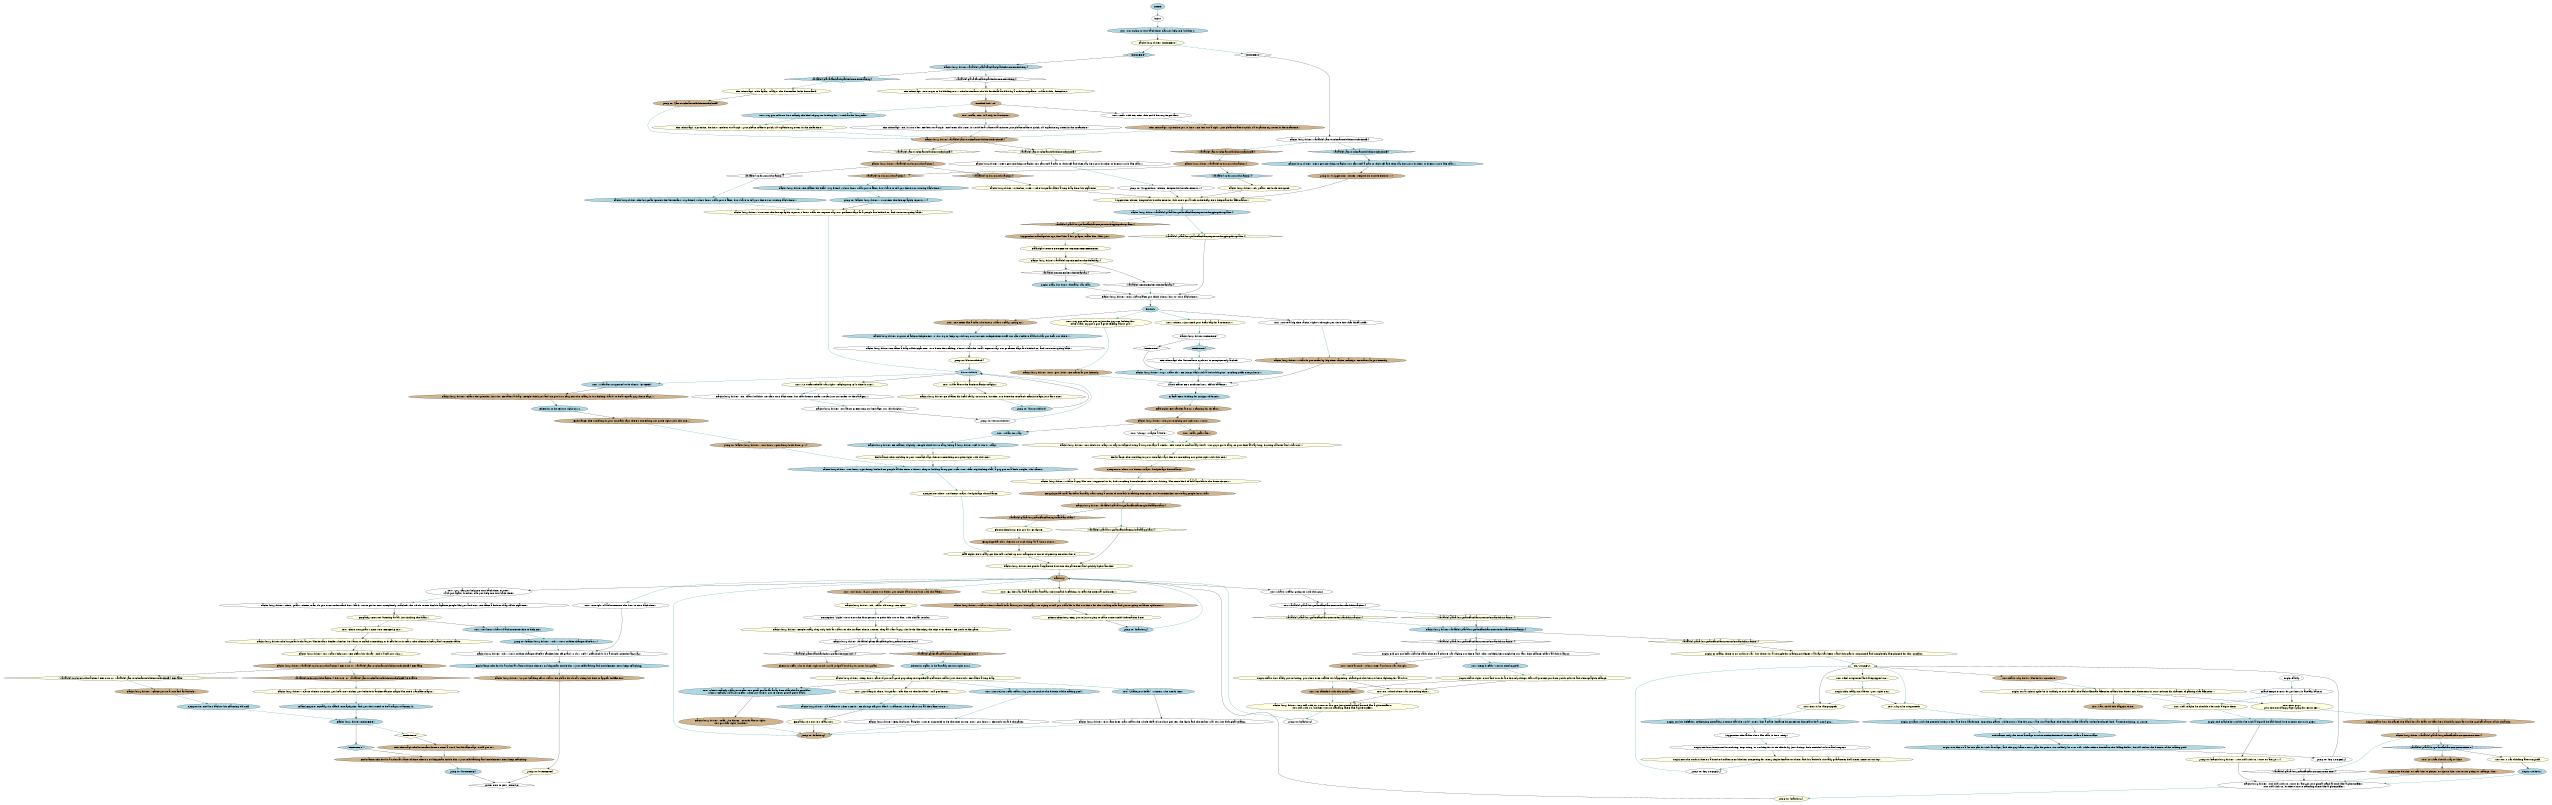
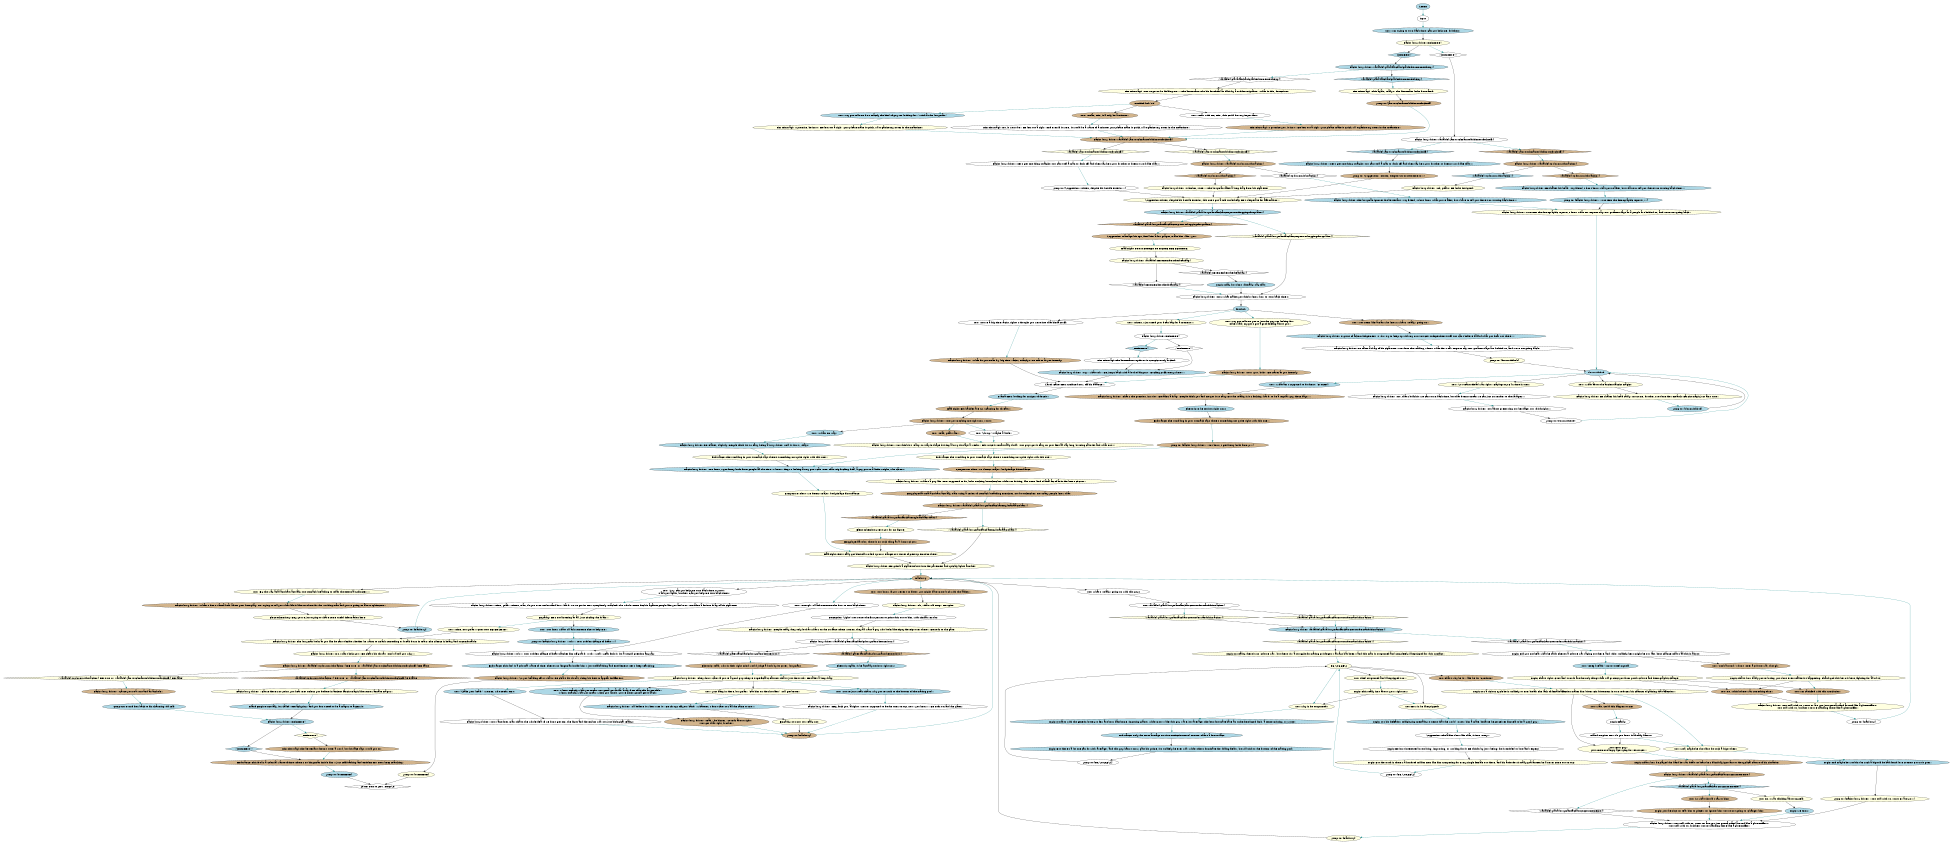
node "You: No, I think there was something else...": fillcolor lightyellow -> tan
edge "You: Wait, could this happen to me?" -> "Logic: Easily.": added
